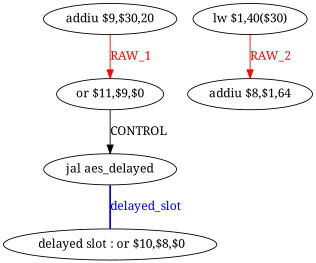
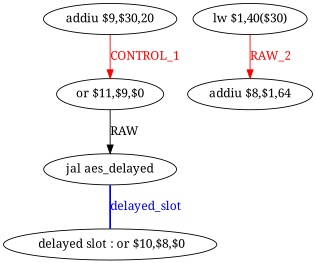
edge "addiu $9,$30,20" -> "or $11,$9,$0": label "RAW_1" -> "CONTROL_1"
edge "or $11,$9,$0" -> "jal aes_delayed": label "CONTROL" -> "RAW"
